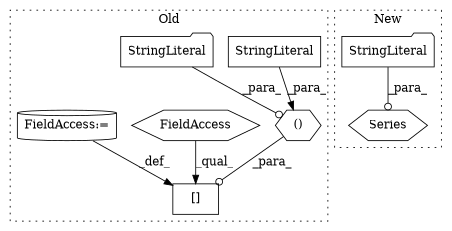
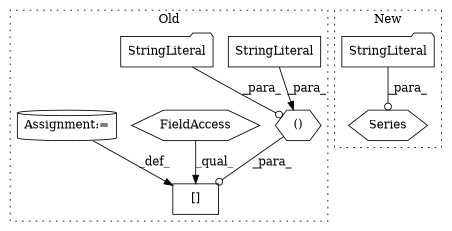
node "FieldAccess:=": label "FieldAccess:=" -> "Assignment:="
